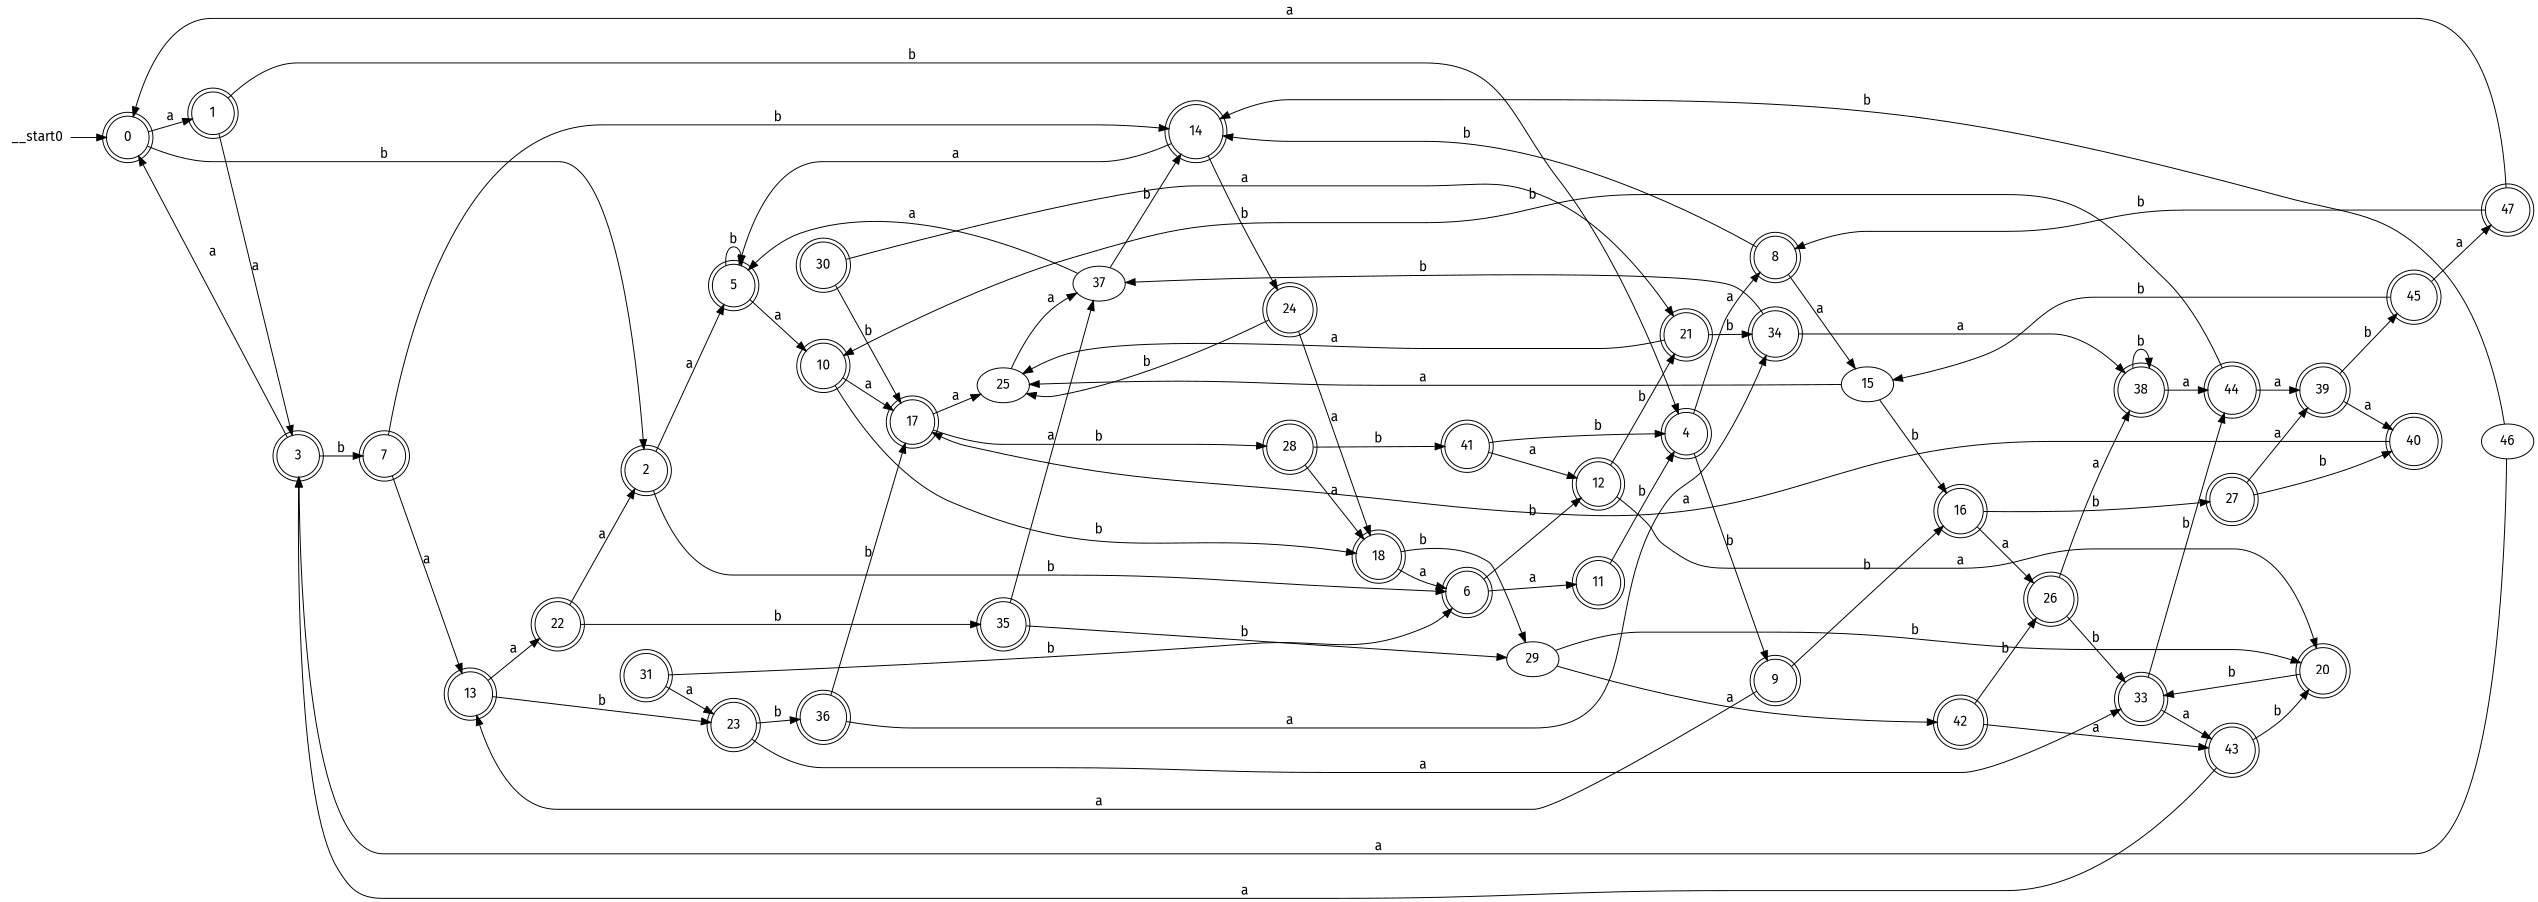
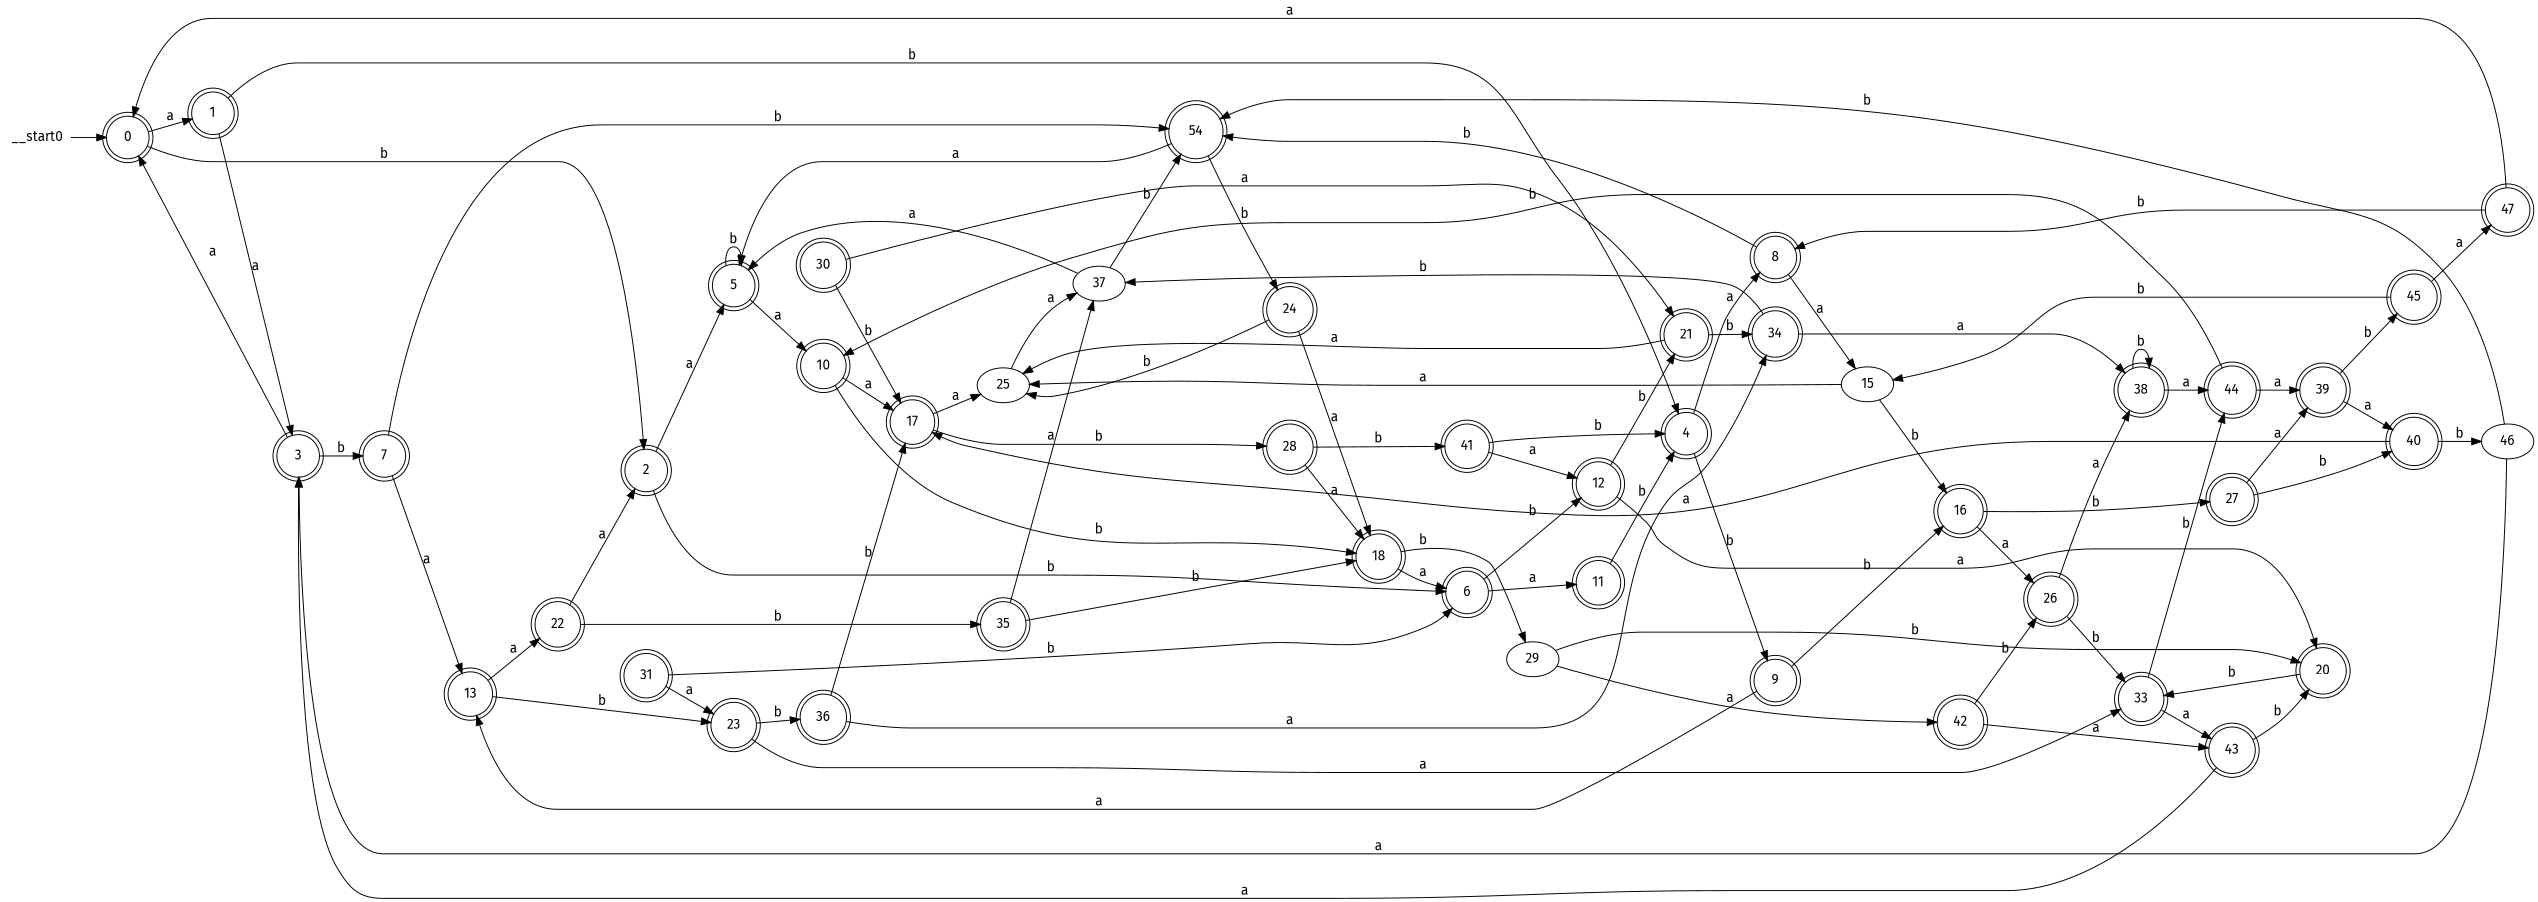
node "14": label "14" -> "54"
edge "40" -> "46": added, label "b"
edge "35" -> "29": now "35" -> "18"
